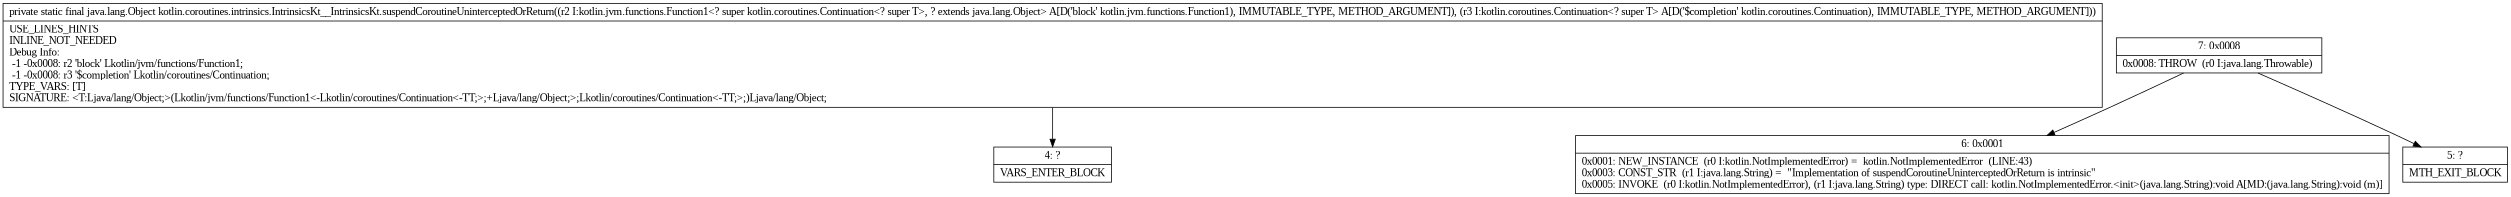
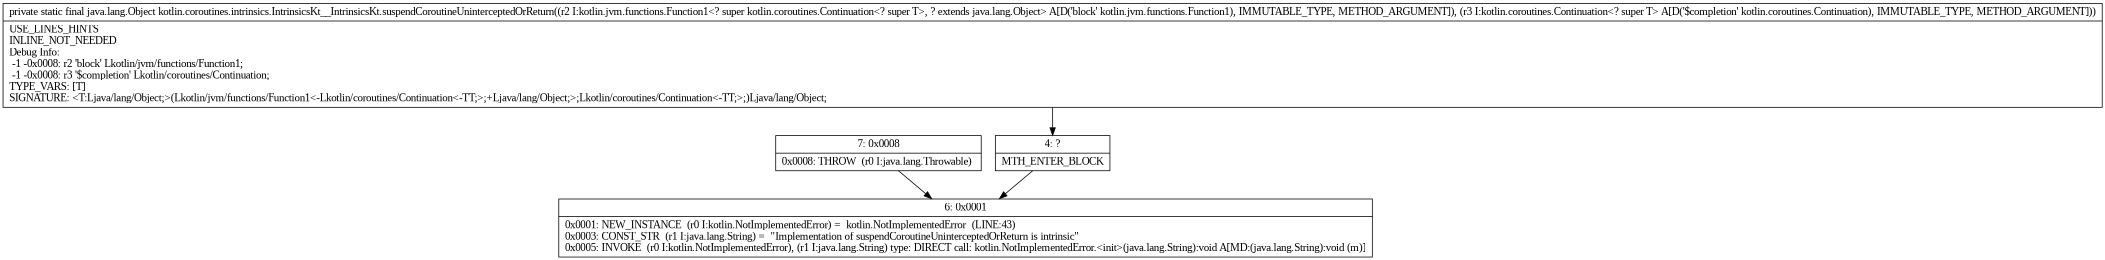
node "5: ?": removed
node "4: ?": text "VARS_ENTER_BLOCK" -> "MTH_ENTER_BLOCK"
edge "4: ?" -> "6: 0x0001": added
